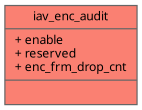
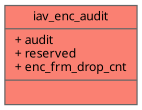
node "iav_enc_audit": text "+ enable" -> "+ audit"
